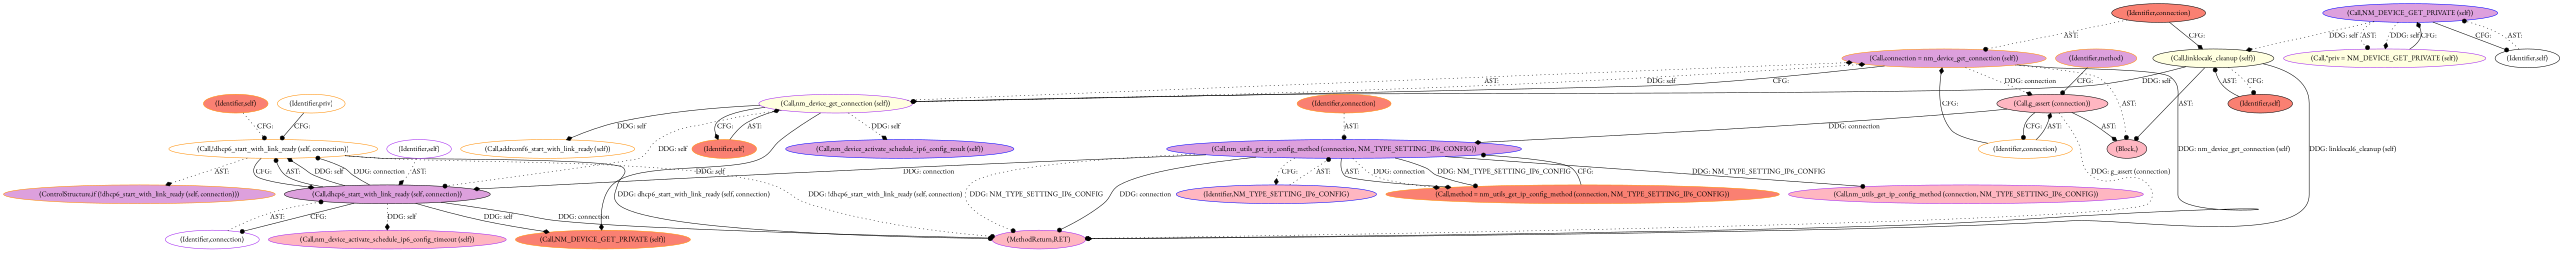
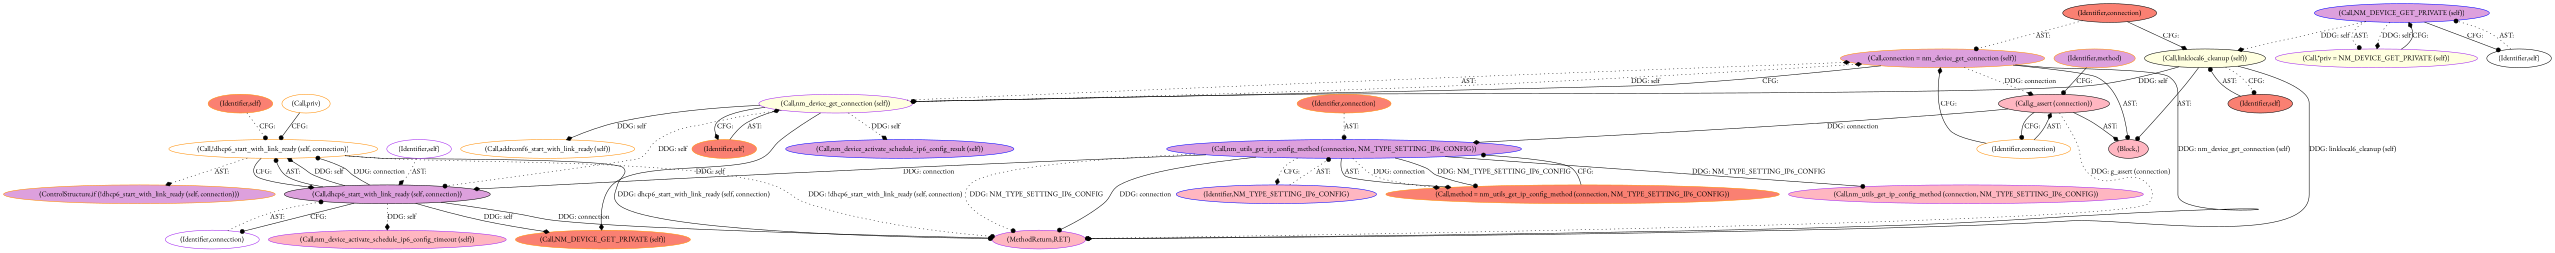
edge "(Call,connection = nm_device_get_connection (self))" -> "(Block,)": style dotted -> solid
node "(Identifier,priv)": label "(Identifier,priv)" -> "(Call,priv)"
